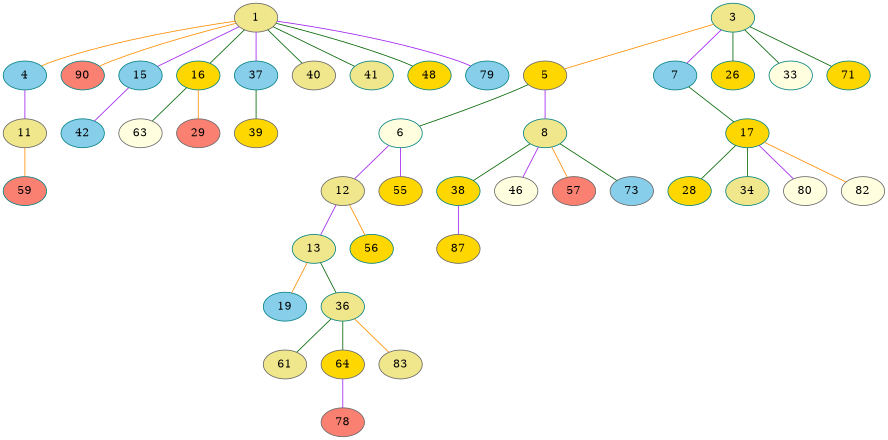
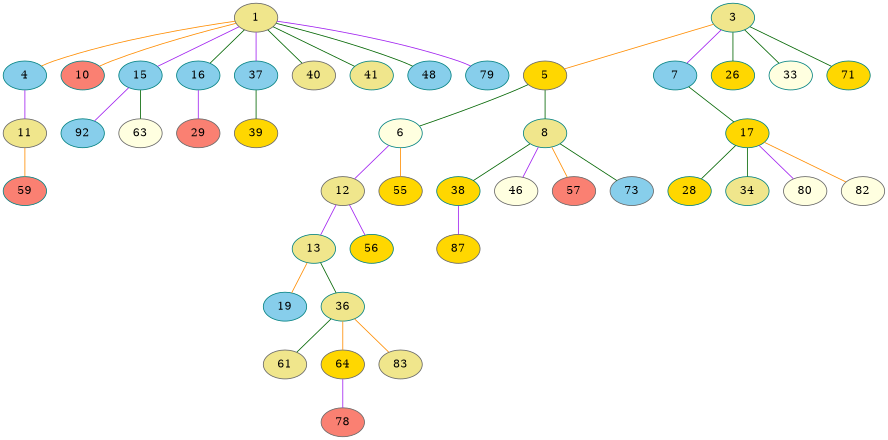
node "90": label "90" -> "10"
node "16": fillcolor gold -> skyblue
node "48": fillcolor gold -> skyblue
edge "16" -- "63": now "15" -- "63"
edge "16" -- "29": color darkorange -> purple
edge "5" -- "8": color purple -> darkgreen
node "42": label "42" -> "92"
edge "6" -- "55": color purple -> darkorange
edge "12" -- "56": color darkorange -> purple
edge "36" -- "64": color darkgreen -> darkorange
